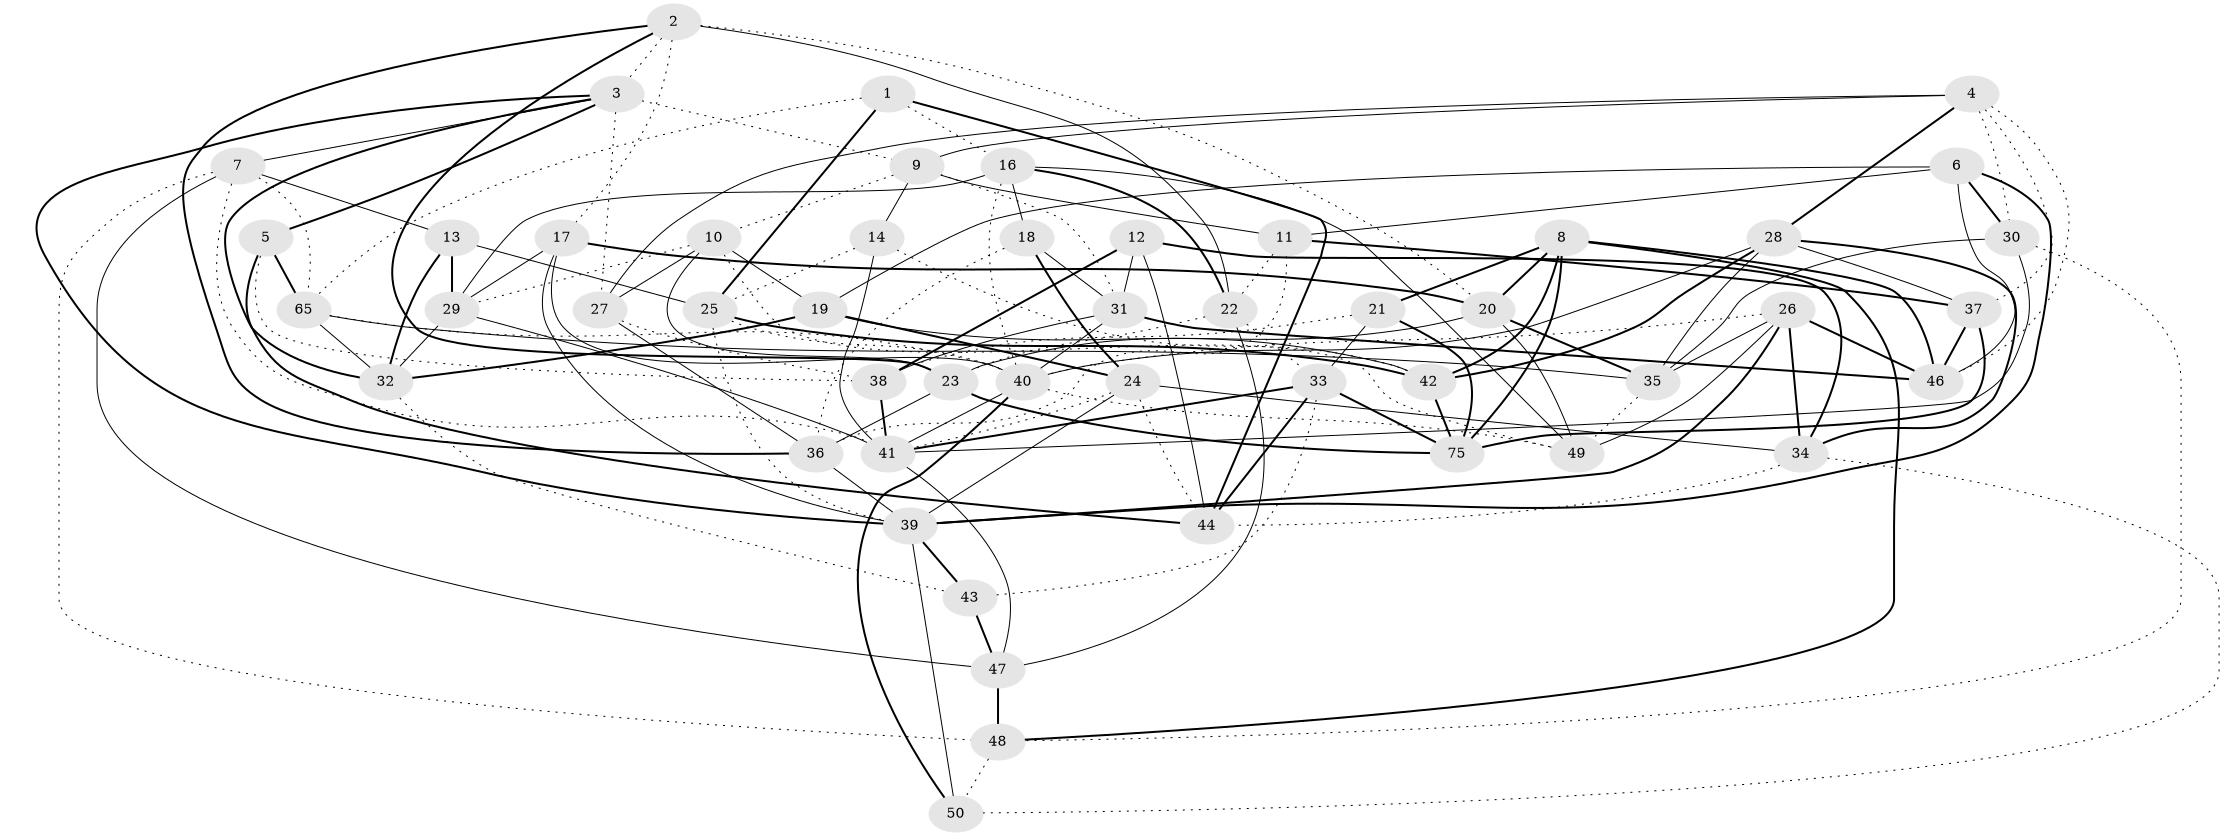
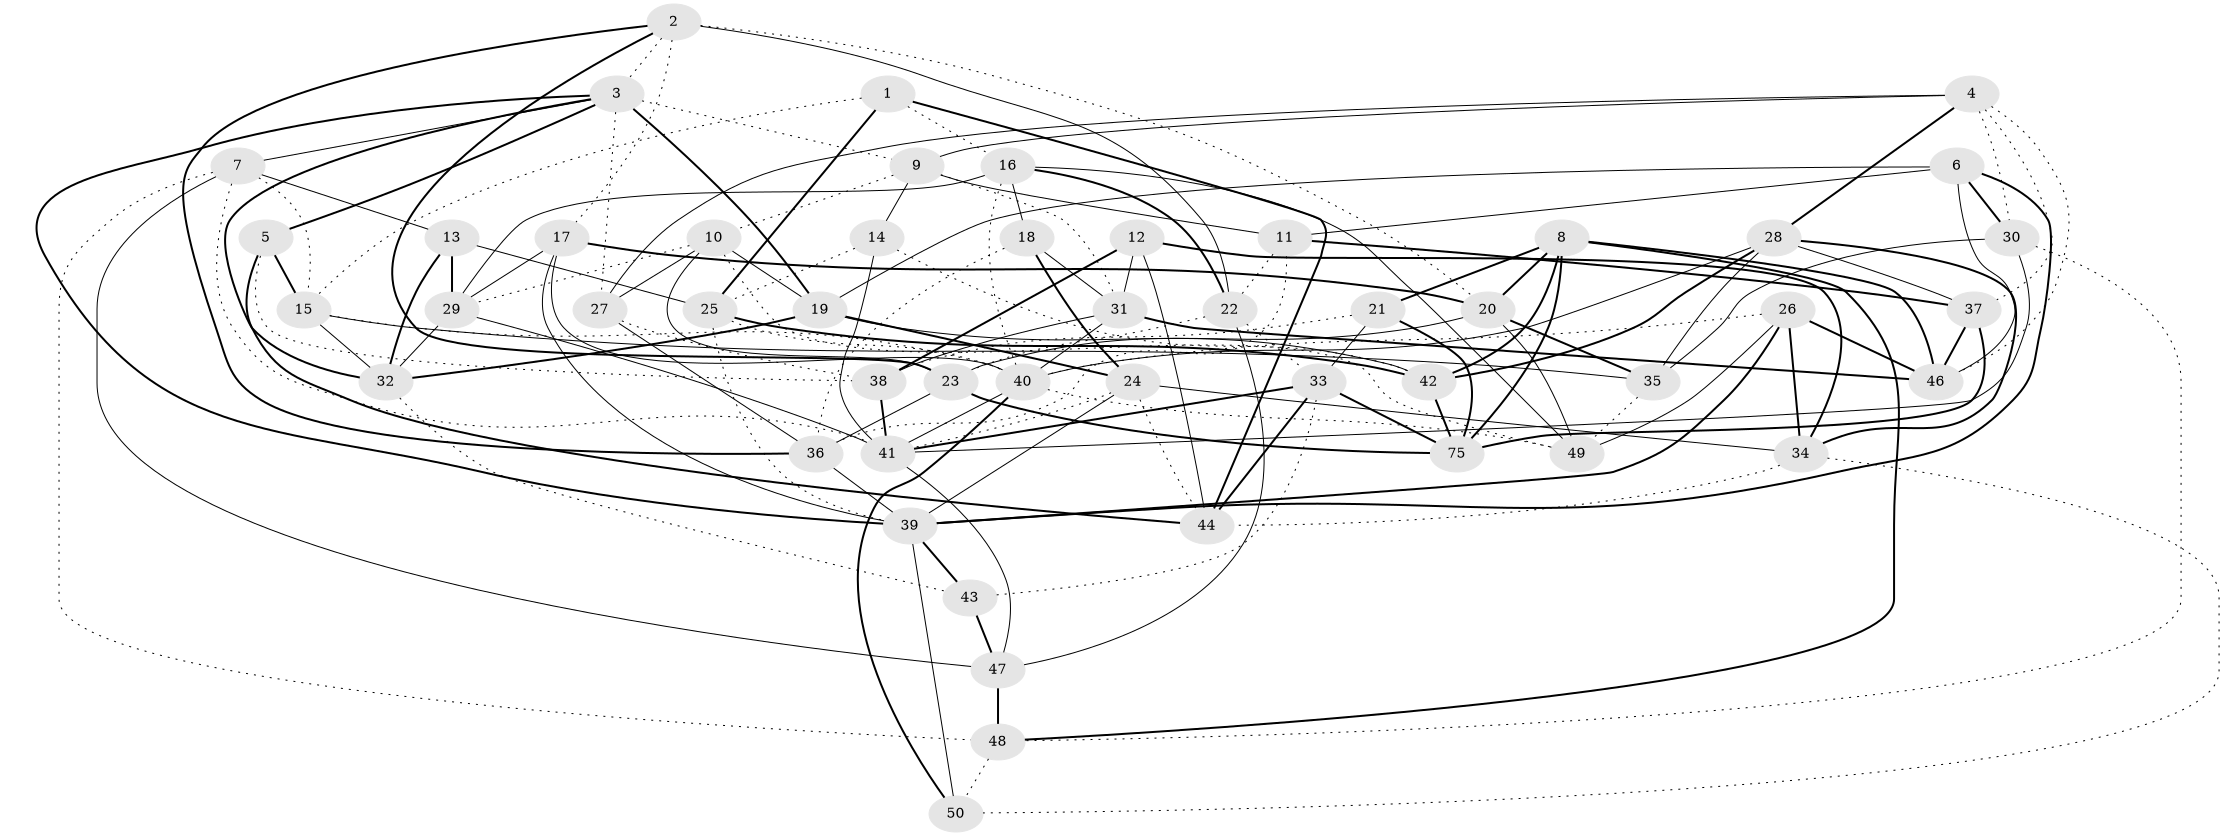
edge "3" -- "19": added
node "65": label "65" -> "15"
edge "26" -- "35": removed
